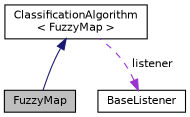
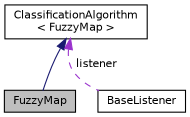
edge "ClassificationAlgorithm < FuzzyMap >" -> "BaseListener": reversed
